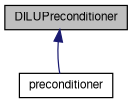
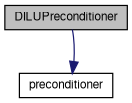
edge "preconditioner" -> "DILUPreconditioner": reversed
